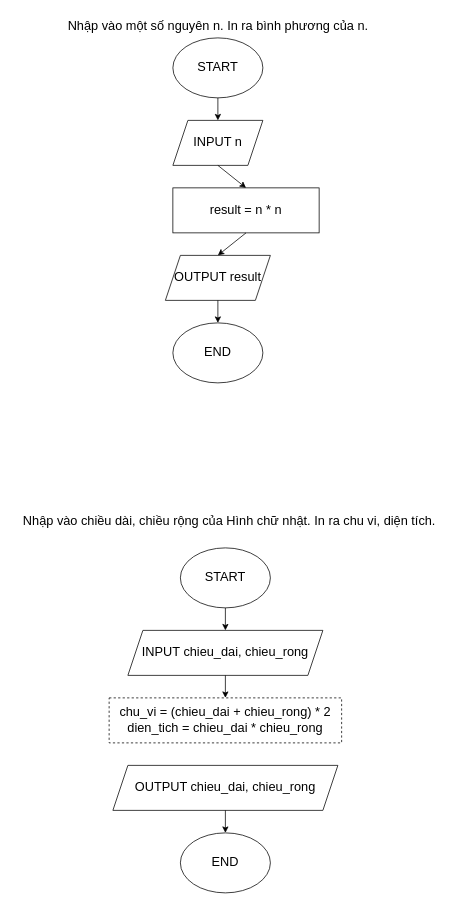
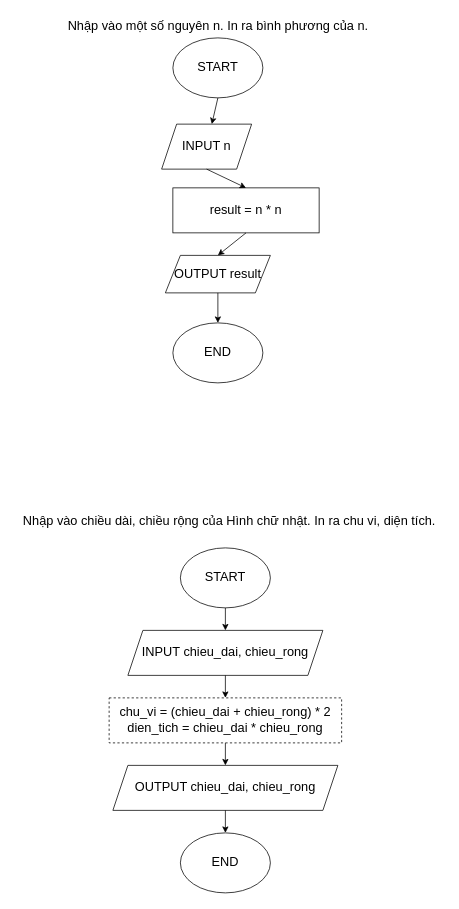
node "INPUT n": moved (218, 143) -> (207, 147)
node "OUTPUT result": size 105x45 -> 105x38
edge "chu_vi = (chieu_dai + chieu_rong) * 2 dien_tich = chieu_dai * chieu_rong" -> "OUTPUT chieu_dai, chieu_rong": added
